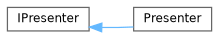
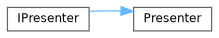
edge "Presenter" -> "IPresenter": reversed
